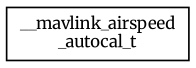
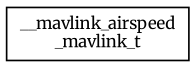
node "__mavlink_airspeed _autocal_t": label "__mavlink_airspeed _autocal_t" -> "__mavlink_airspeed _mavlink_t"
